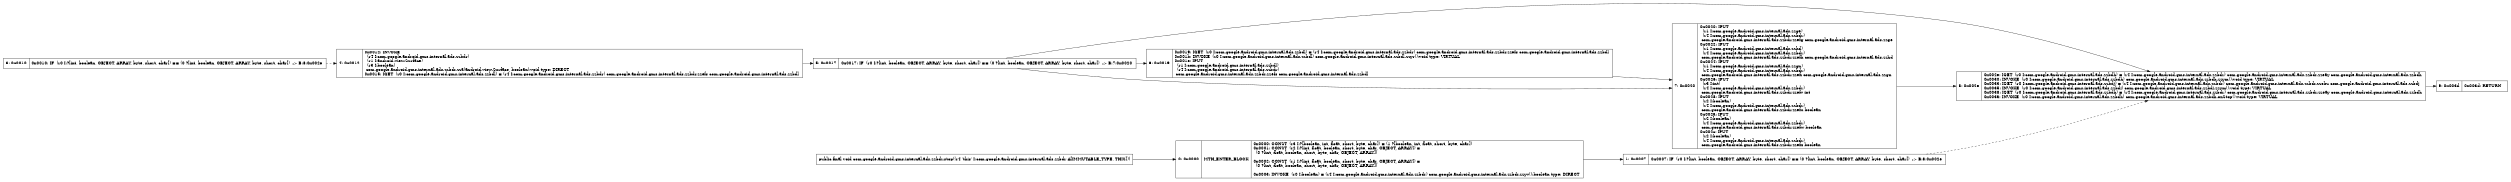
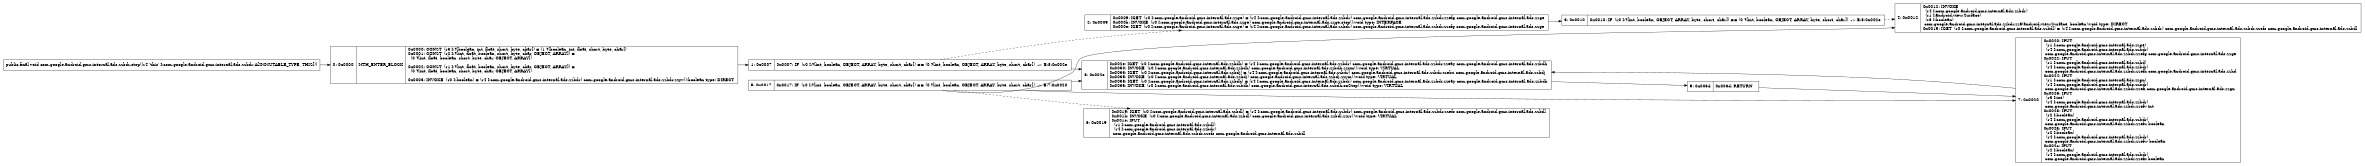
node "2: 0x0009": added
edge "4: 0x0012" -> "5: 0x0017": reversed
edge "5: 0x0017" -> "6: 0x0019": style solid -> dashed
edge "6: 0x0019" -> "7: 0x0020": now "9: 0x003d" -> "7: 0x0020"
edge "1: 0x0007" -> "8: 0x002e": style dashed -> solid
